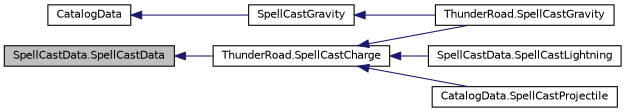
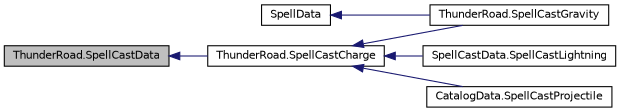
node "CatalogData": removed
node "SpellCastGravity": label "SpellCastGravity" -> "SpellData"
node "SpellCastData.SpellCastData": label "SpellCastData.SpellCastData" -> "ThunderRoad.SpellCastData"
